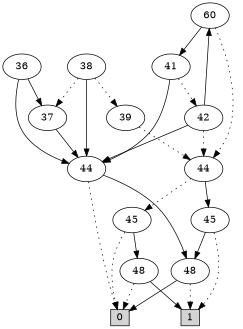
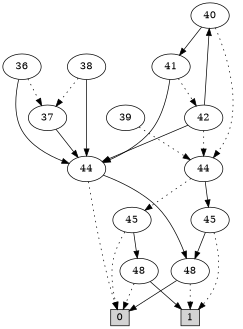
node "60": label "60" -> "40"
edge "36" -> "37": style filled -> dotted
edge "38" -> "39": removed
